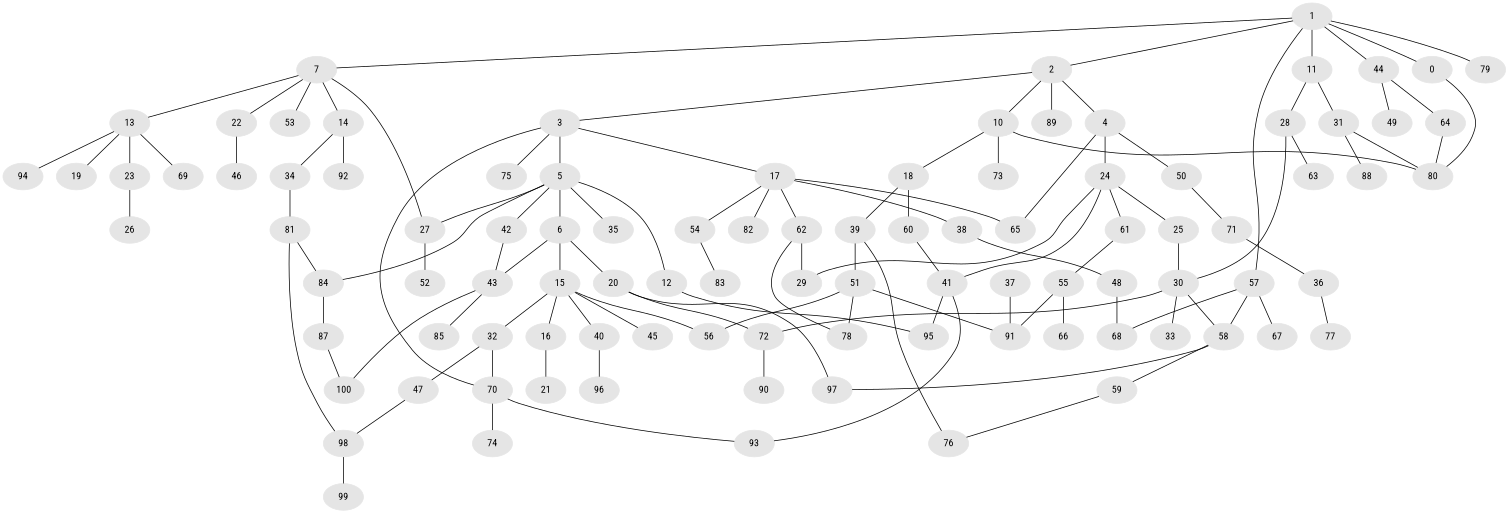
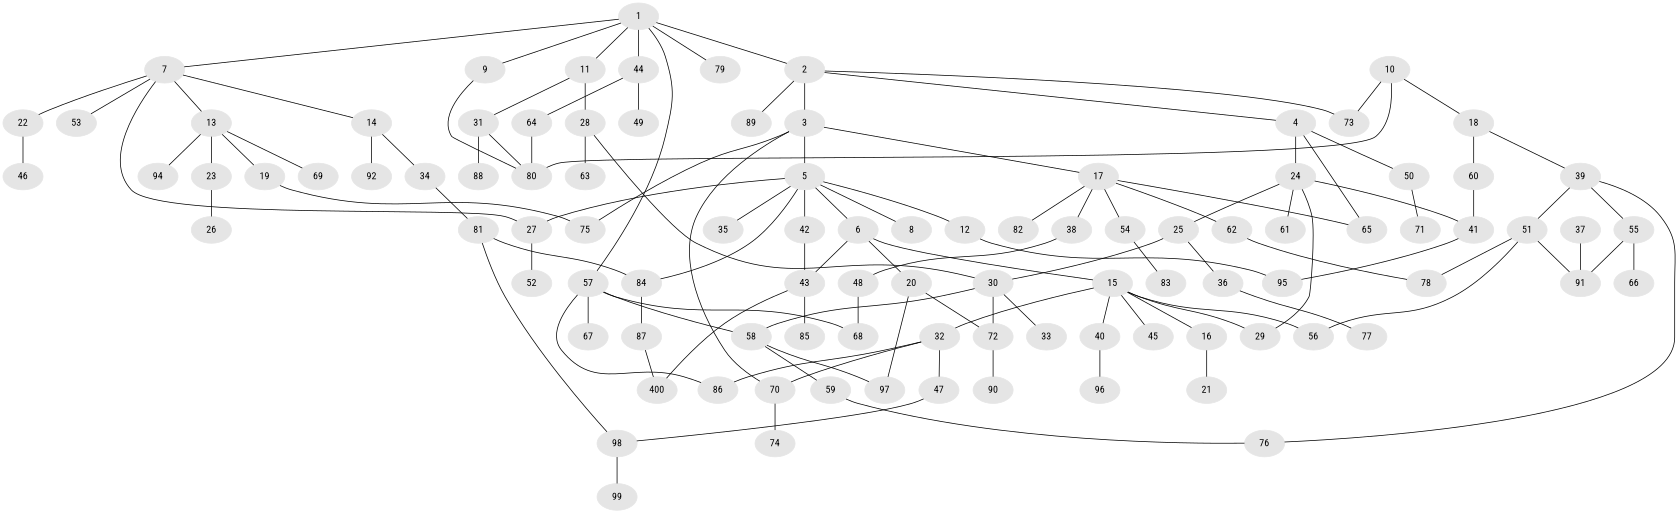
node "0": label "0" -> "9"
edge "2" -- "10": now "2" -- "73"
edge "19" -- "75": added
node "8": added
edge "62" -- "29": now "15" -- "29"
edge "61" -- "55": now "39" -- "55"
edge "71" -- "36": now "25" -- "36"
node "100": label "100" -> "400"
node "86": added
node "93": removed
